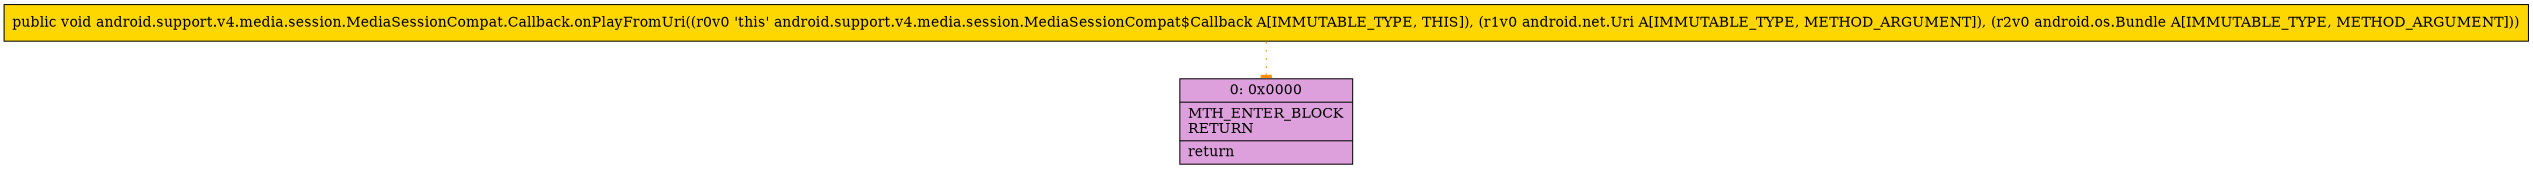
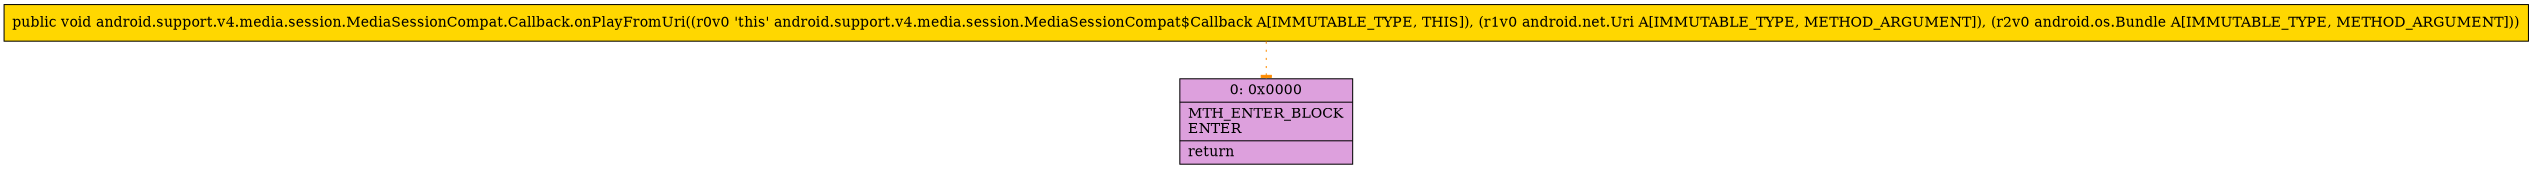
node "0: 0x0000": text "RETURN" -> "ENTER"
